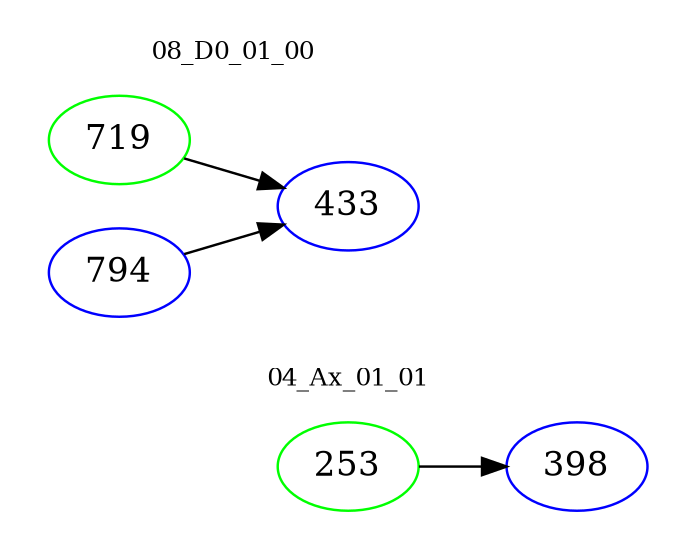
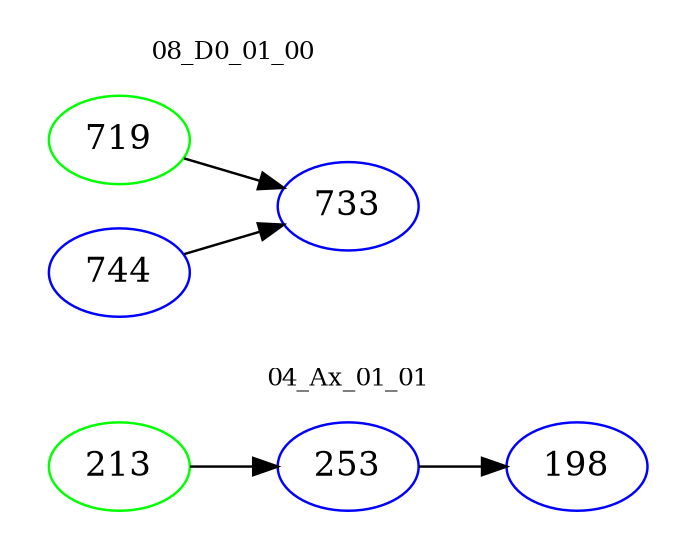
node "433": label "433" -> "733"
node "794": label "794" -> "744"
node "213": added
node "253": color green -> blue
node "398": label "398" -> "198"
